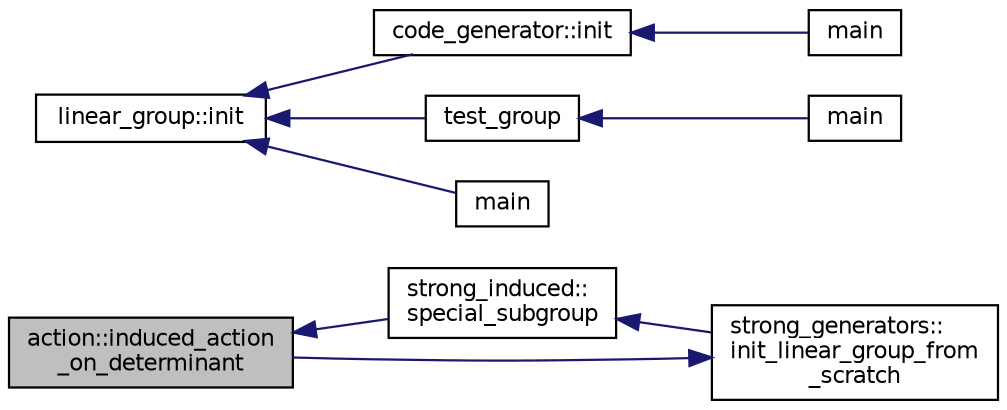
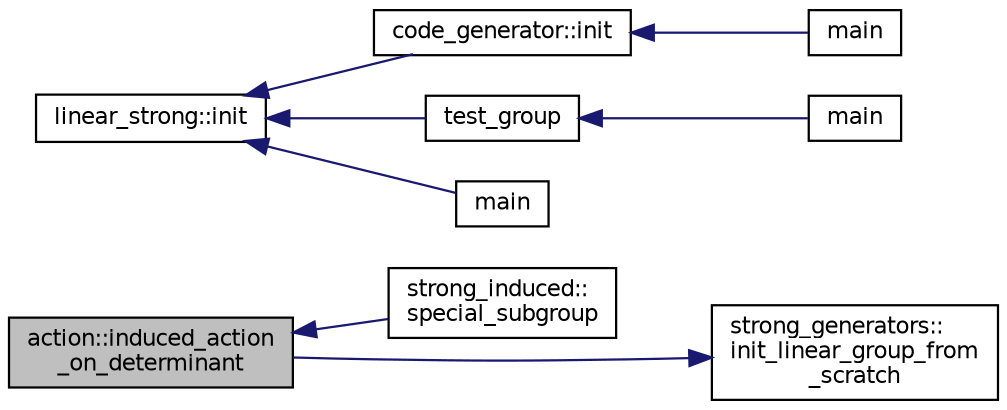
node "linear_group::init": label "linear_group::init" -> "linear_strong::init"
edge "strong_generators:: init_linear_group_from _scratch" -> "strong_induced:: special_subgroup": removed
